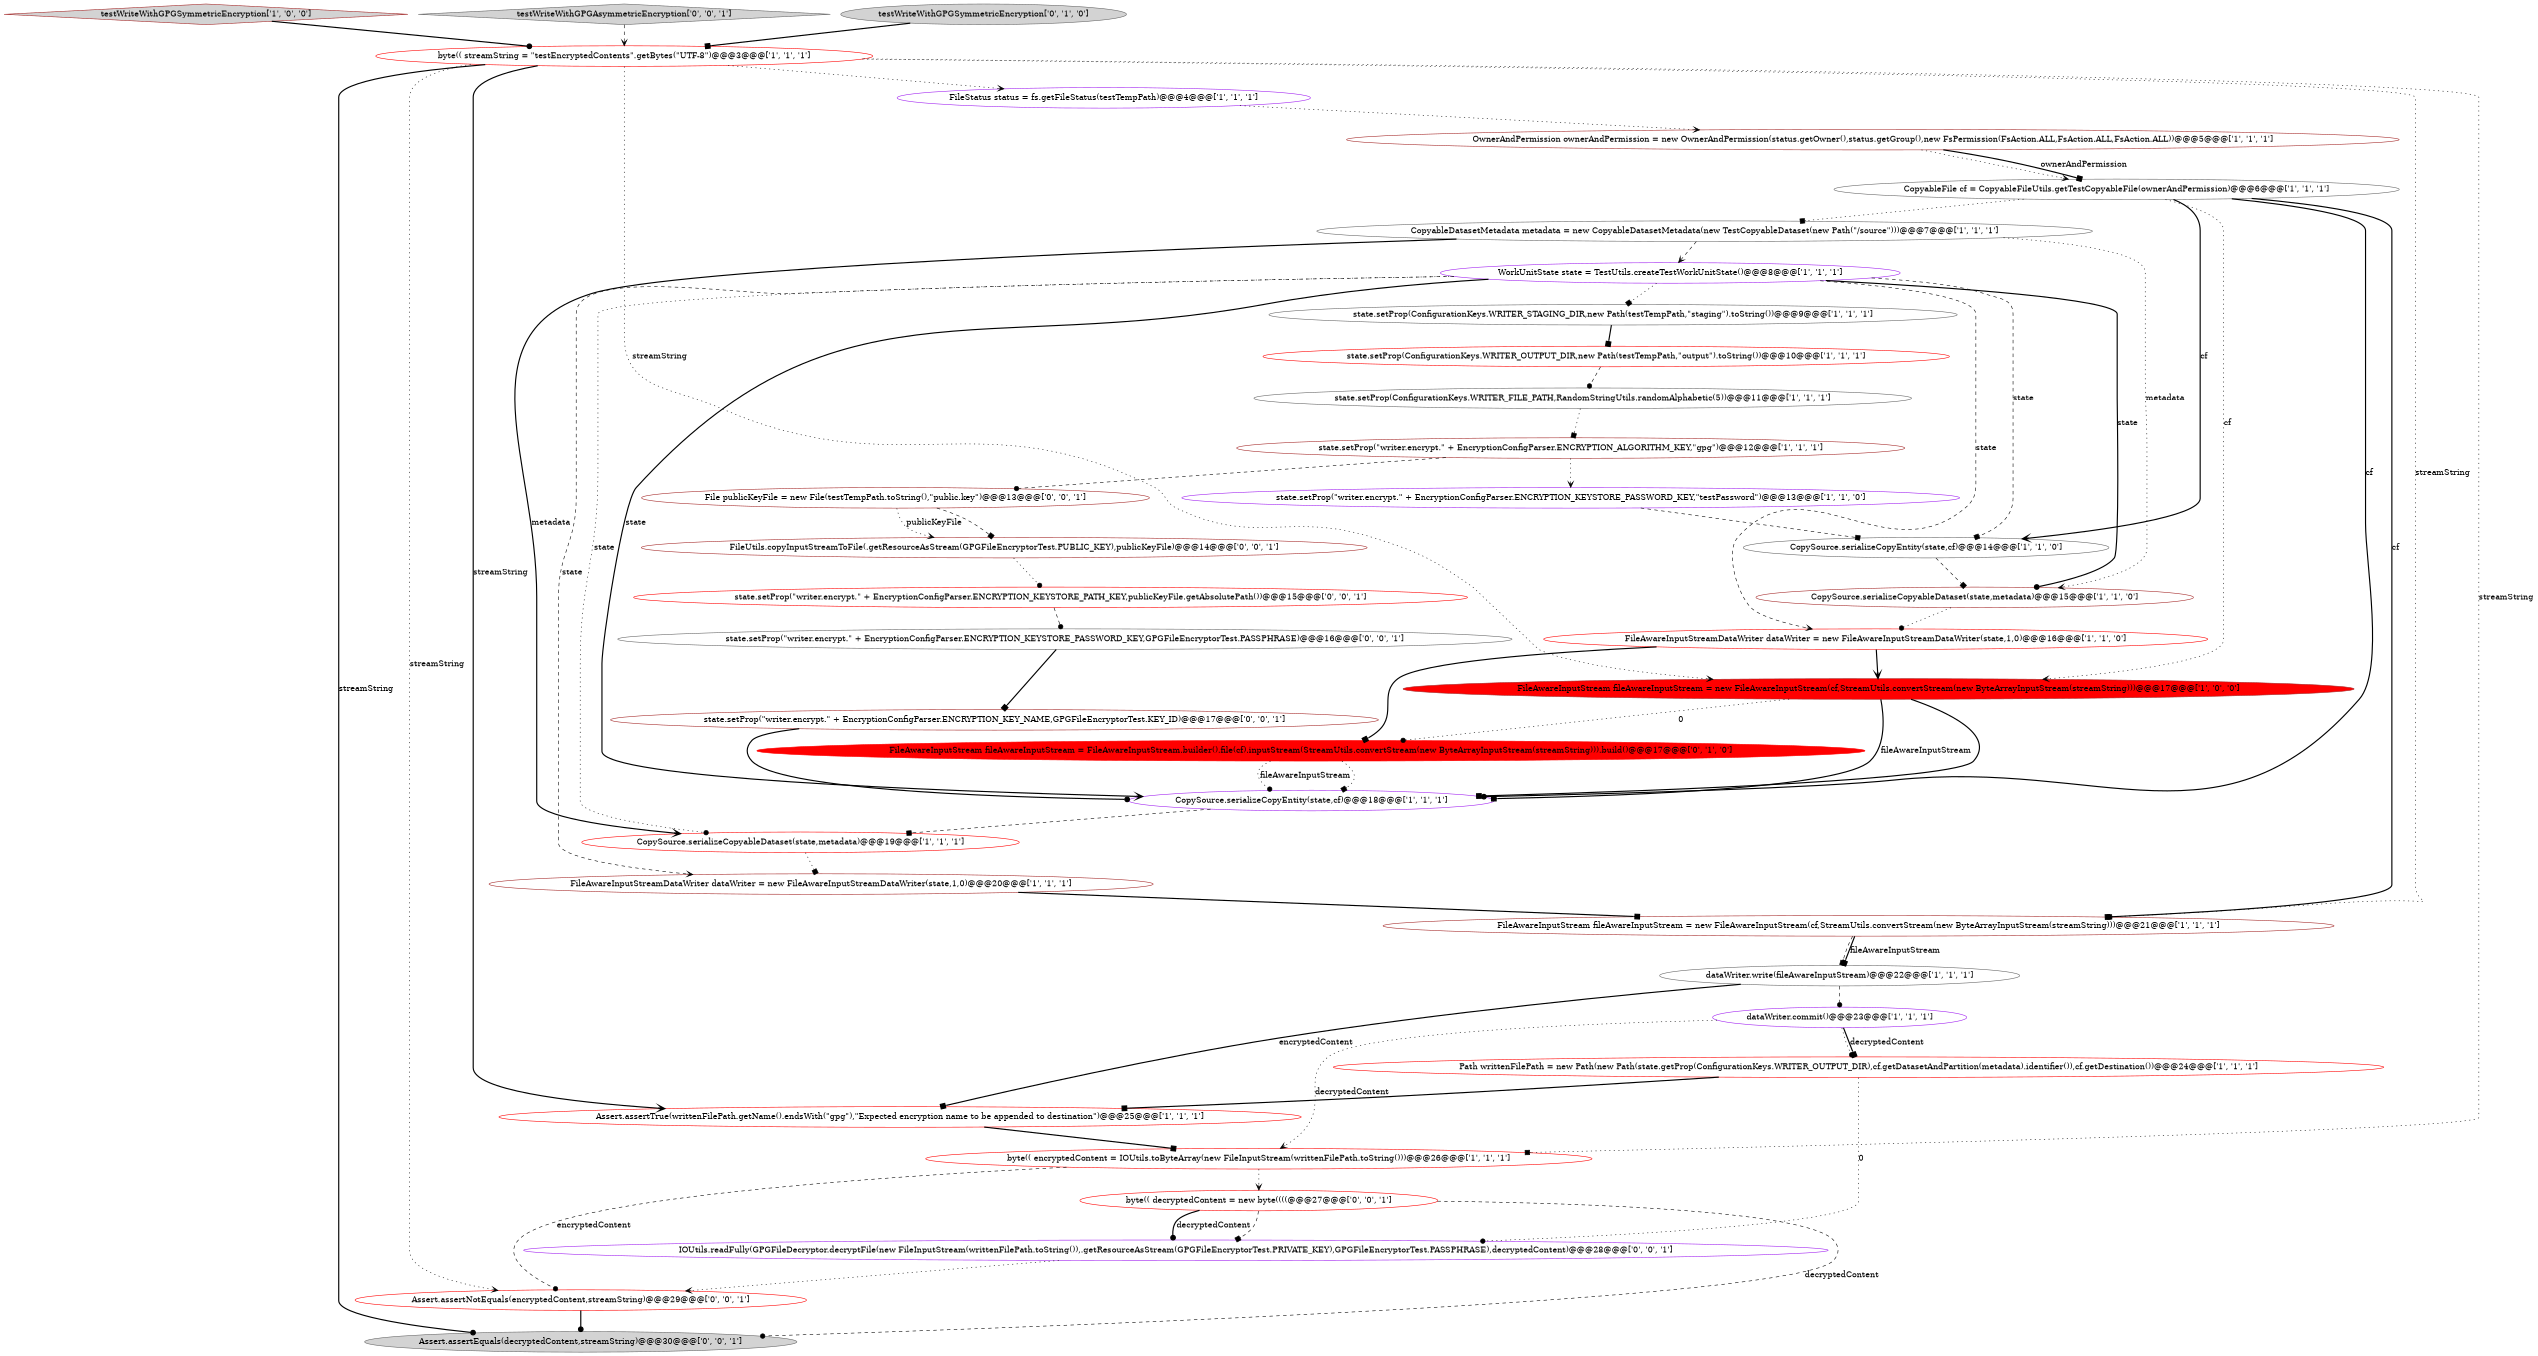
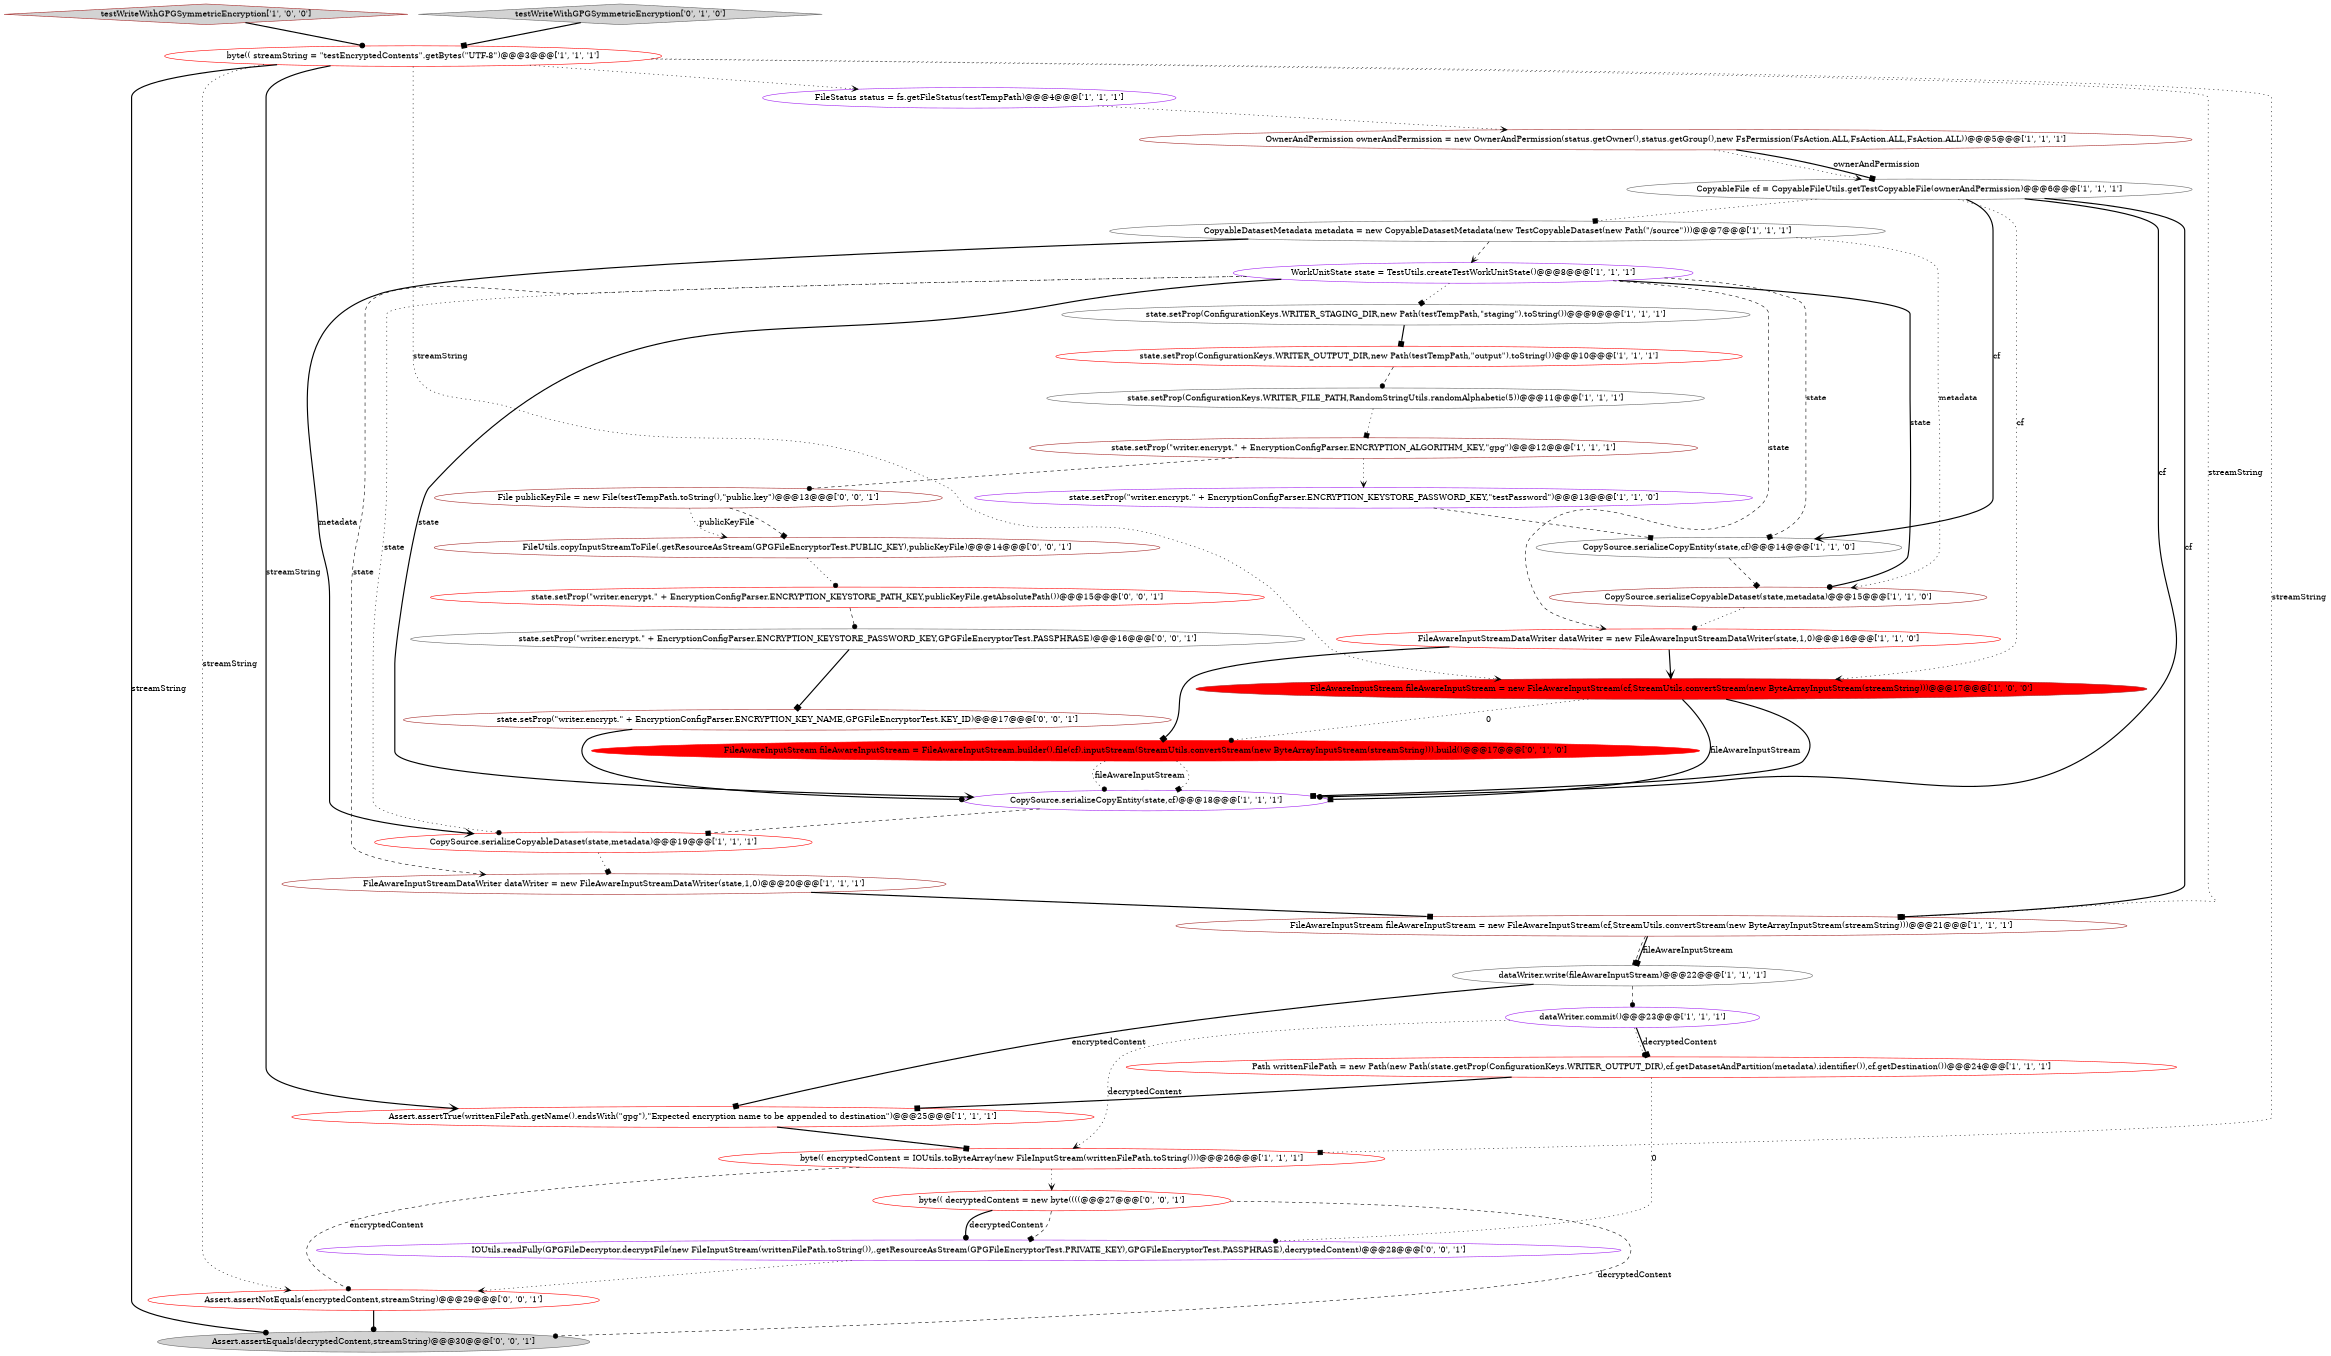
node "testWriteWithGPGAsymmetricEncryption['0', '0', '1']": removed
node "testWriteWithGPGSymmetricEncryption['0', '1', '0']": shape ellipse -> diamond
